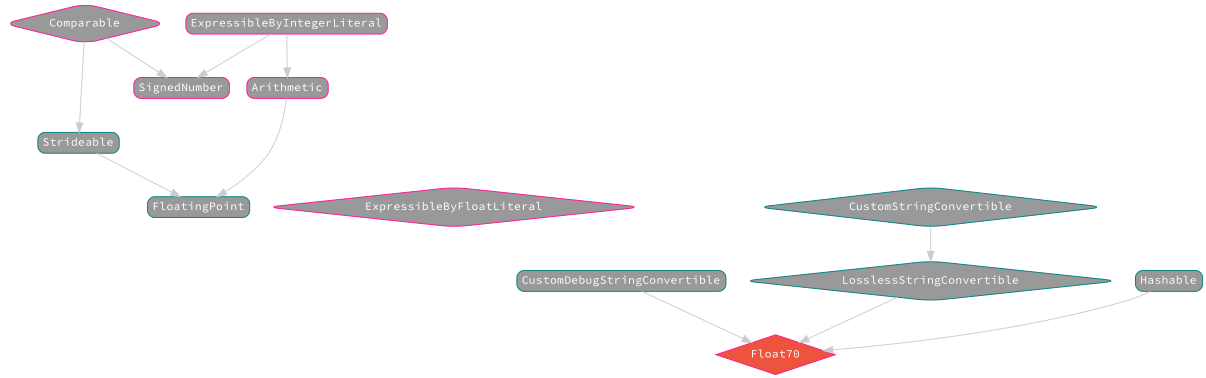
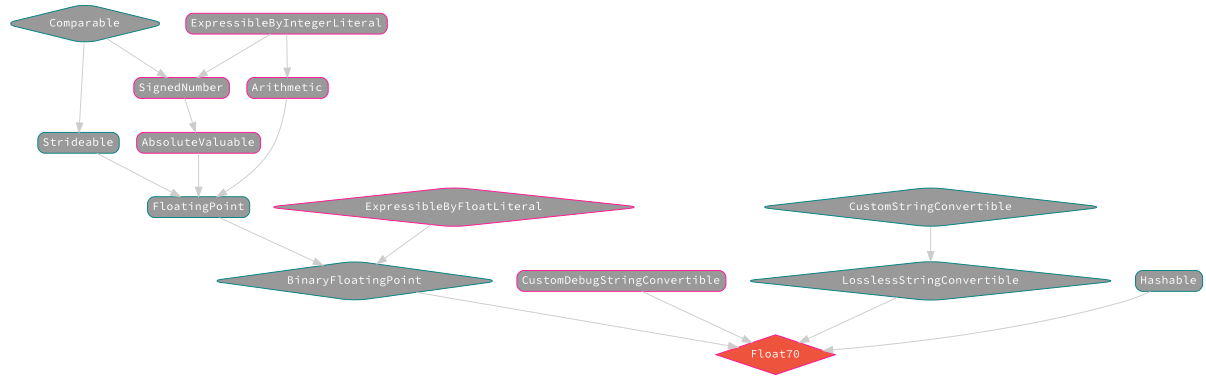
node "Comparable": color deeppink -> teal
node "AbsoluteValuable": added
node "BinaryFloatingPoint": added
node "CustomDebugStringConvertible": color teal -> deeppink
